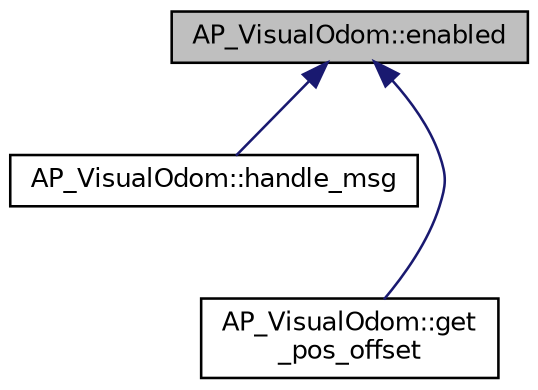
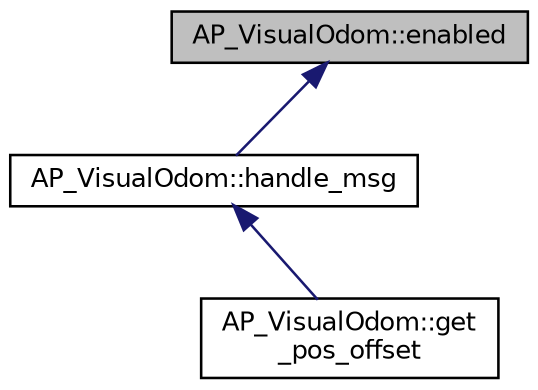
edge "AP_VisualOdom::get _pos_offset" -> "AP_VisualOdom::enabled": now "AP_VisualOdom::get _pos_offset" -> "AP_VisualOdom::handle_msg"
